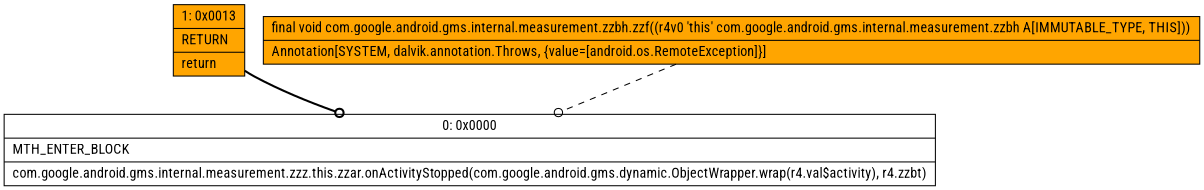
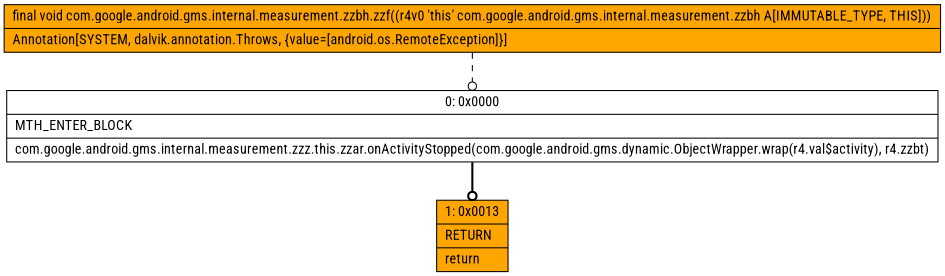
edge "1: 0x0013" -> "0: 0x0000": reversed
